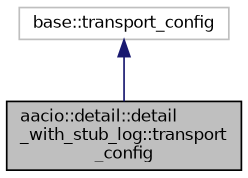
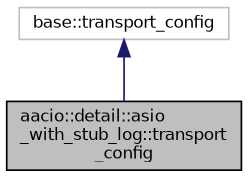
node "aacio::detail::detail _with_stub_log::transport _config": label "aacio::detail::detail _with_stub_log::transport _config" -> "aacio::detail::asio _with_stub_log::transport _config"
